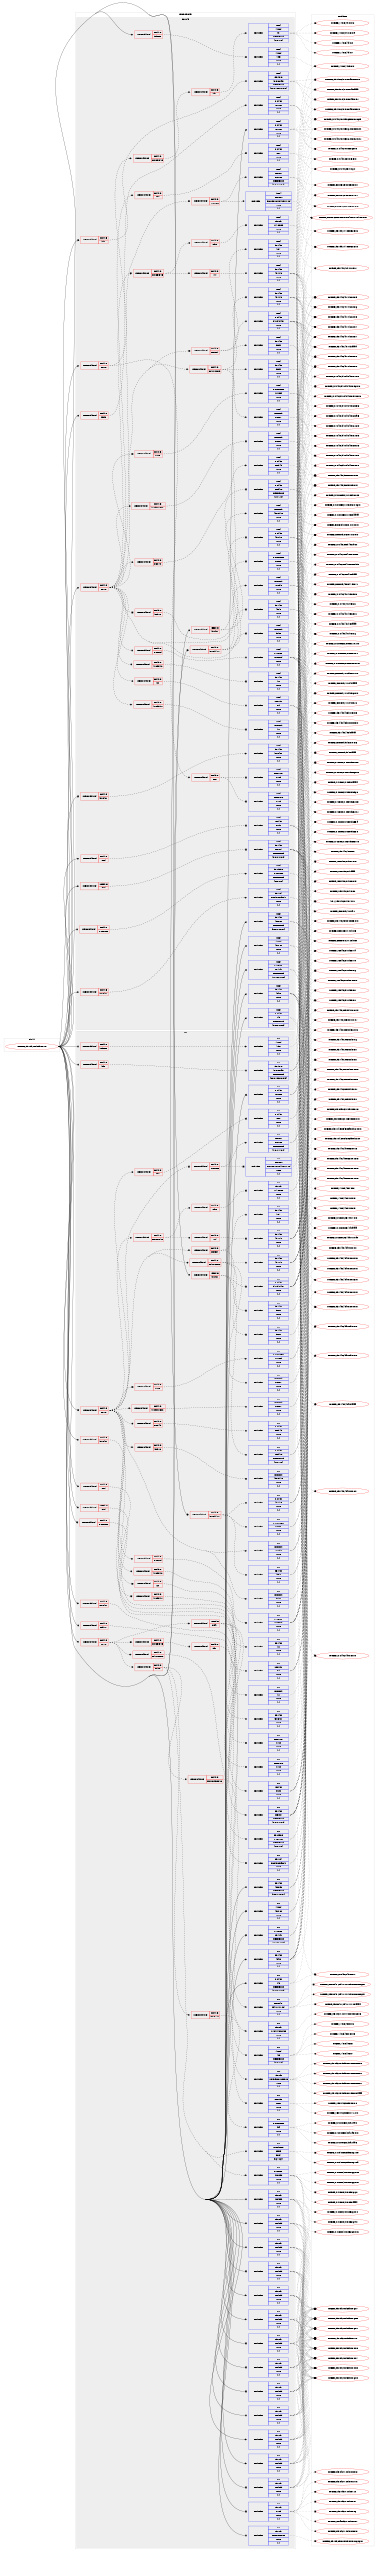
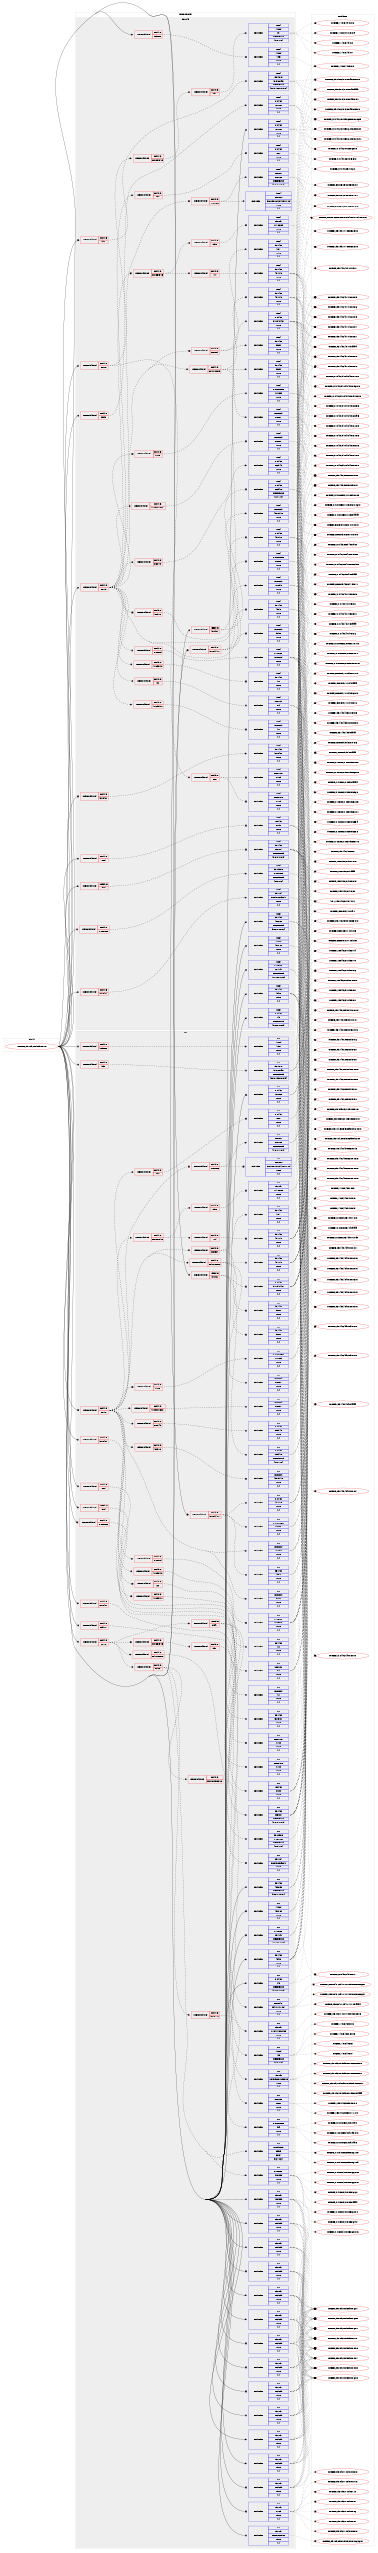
node "portage://dev-db/mariadb-connector-c-3.2.7": label "portage://dev-db/mariadb-connector-c-3.2.7" -> "portage://dev-db/mariadb-mariabackup-c-3.2.7"
node "portage://config-db/mysql-8.0.34": label "portage://config-db/mysql-8.0.34" -> "portage://dev-db/mysql-8.0.34"
